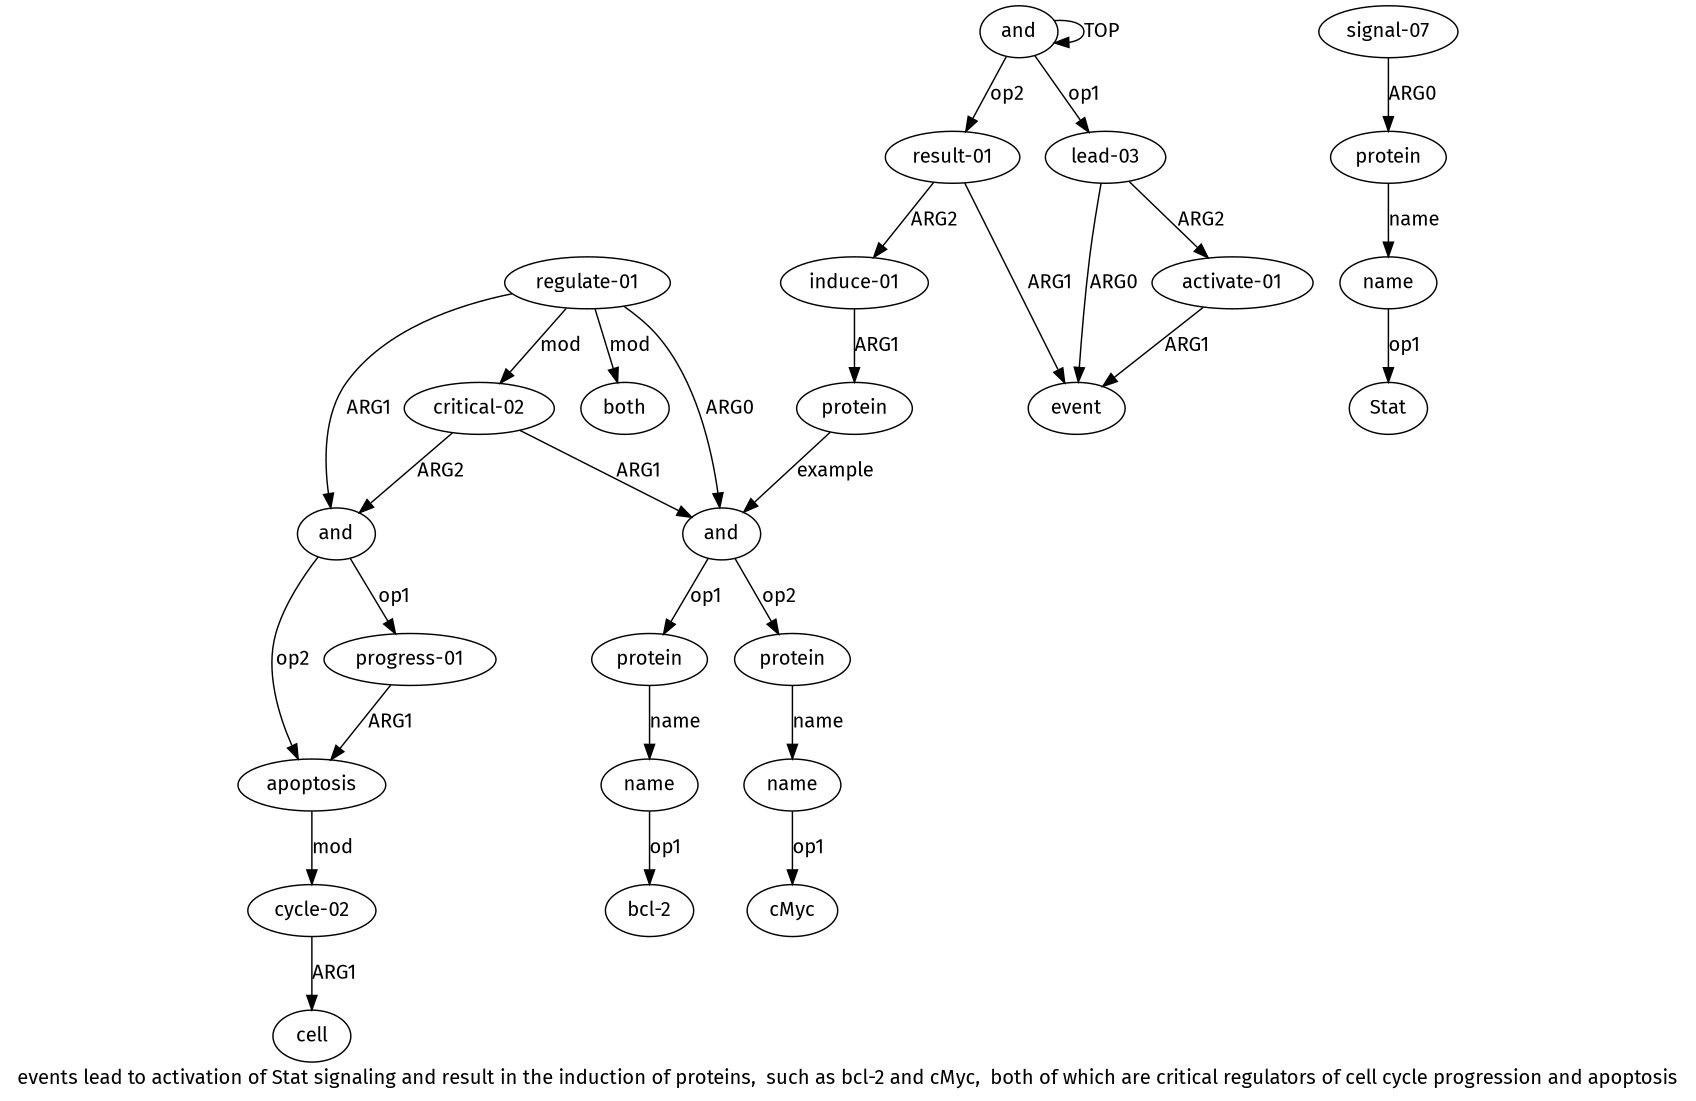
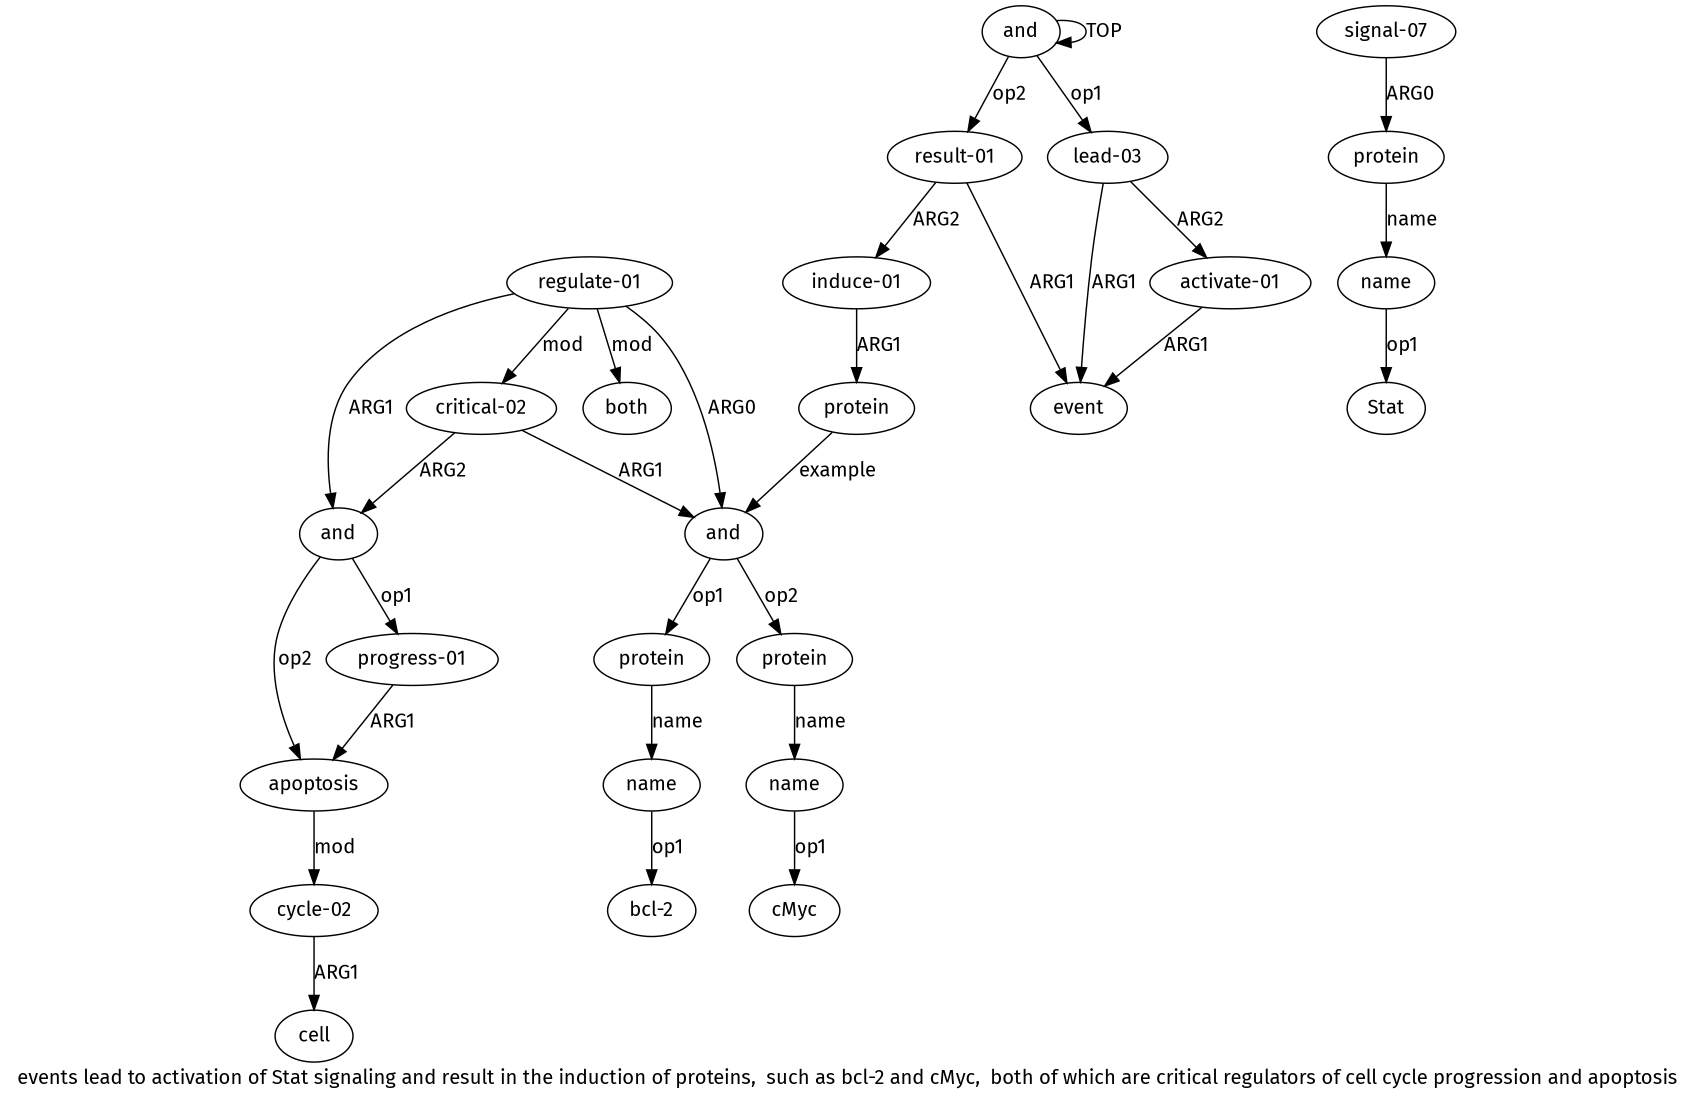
edge "lead-03" -> "event": label "ARG0" -> "ARG1"
